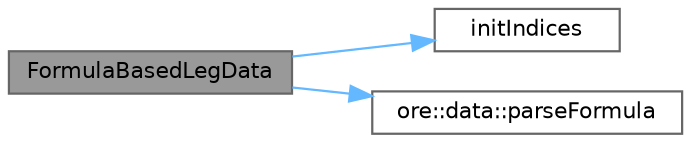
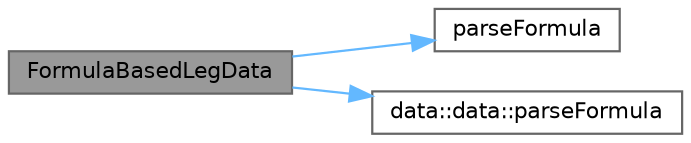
node "initIndices": label "initIndices" -> "parseFormula"
node "ore::data::parseFormula": label "ore::data::parseFormula" -> "data::data::parseFormula"
